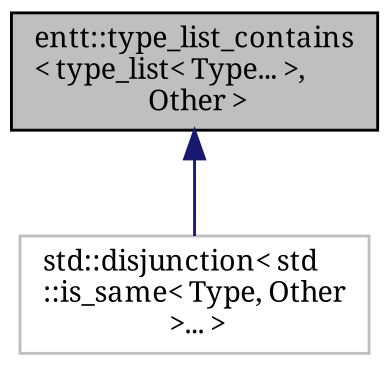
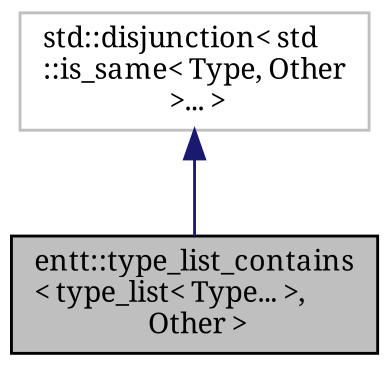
edge "std::disjunction< std ::is_same< Type, Other >... >" -> "entt::type_list_contains < type_list< Type... >, Other >": reversed
